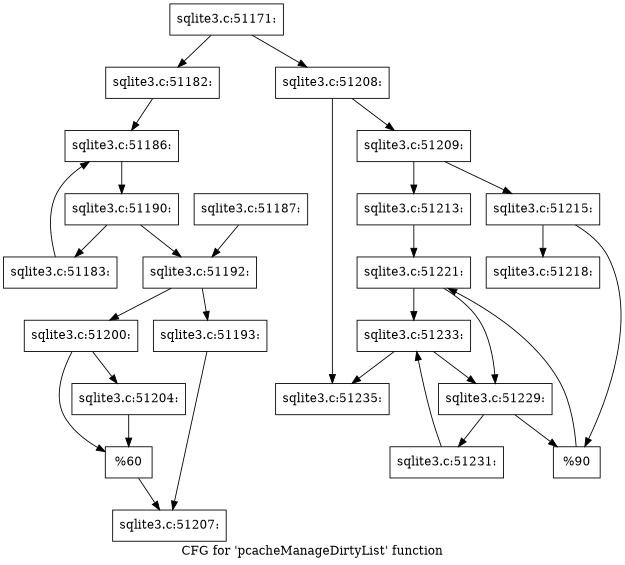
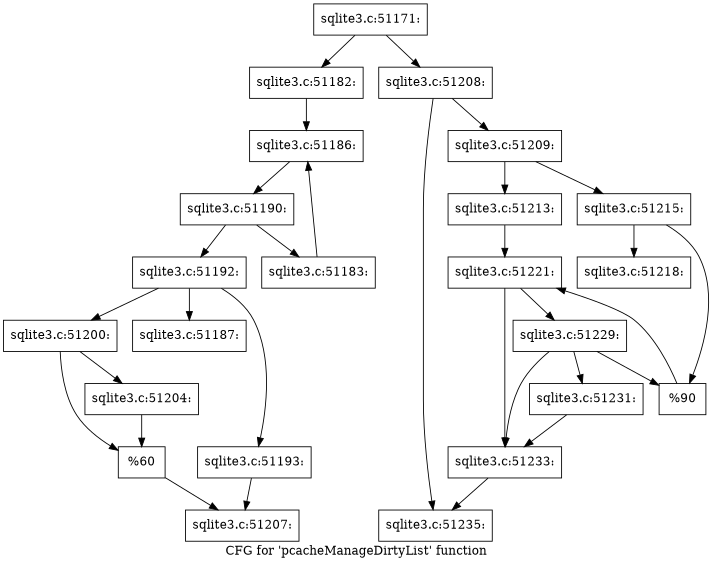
edge "sqlite3.c:51187:" -> "sqlite3.c:51192:": reversed
edge "sqlite3.c:51233:" -> "sqlite3.c:51229:": reversed
